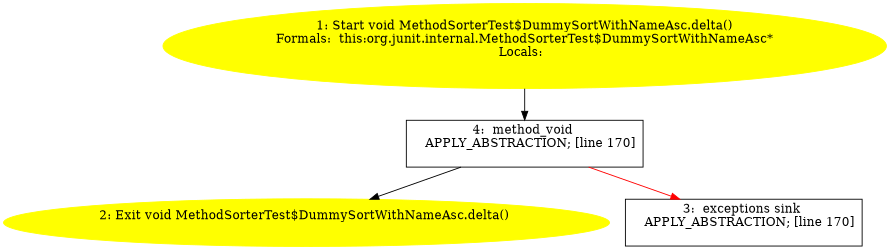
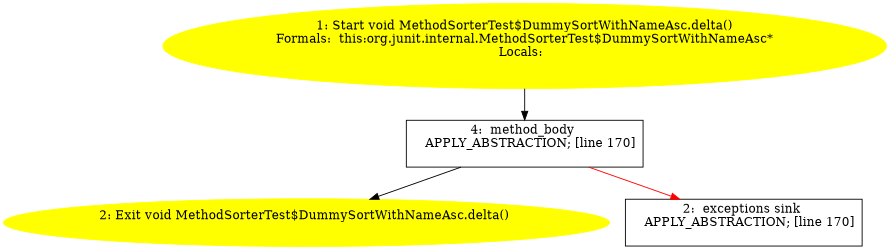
node "4:  method_void APPLY_ABSTRACTION; [line 170]": label "4:  method_void APPLY_ABSTRACTION; [line 170]" -> "4:  method_body APPLY_ABSTRACTION; [line 170]"
node "3:  exceptions sink APPLY_ABSTRACTION; [line 170]": label "3:  exceptions sink APPLY_ABSTRACTION; [line 170]" -> "2:  exceptions sink APPLY_ABSTRACTION; [line 170]"
